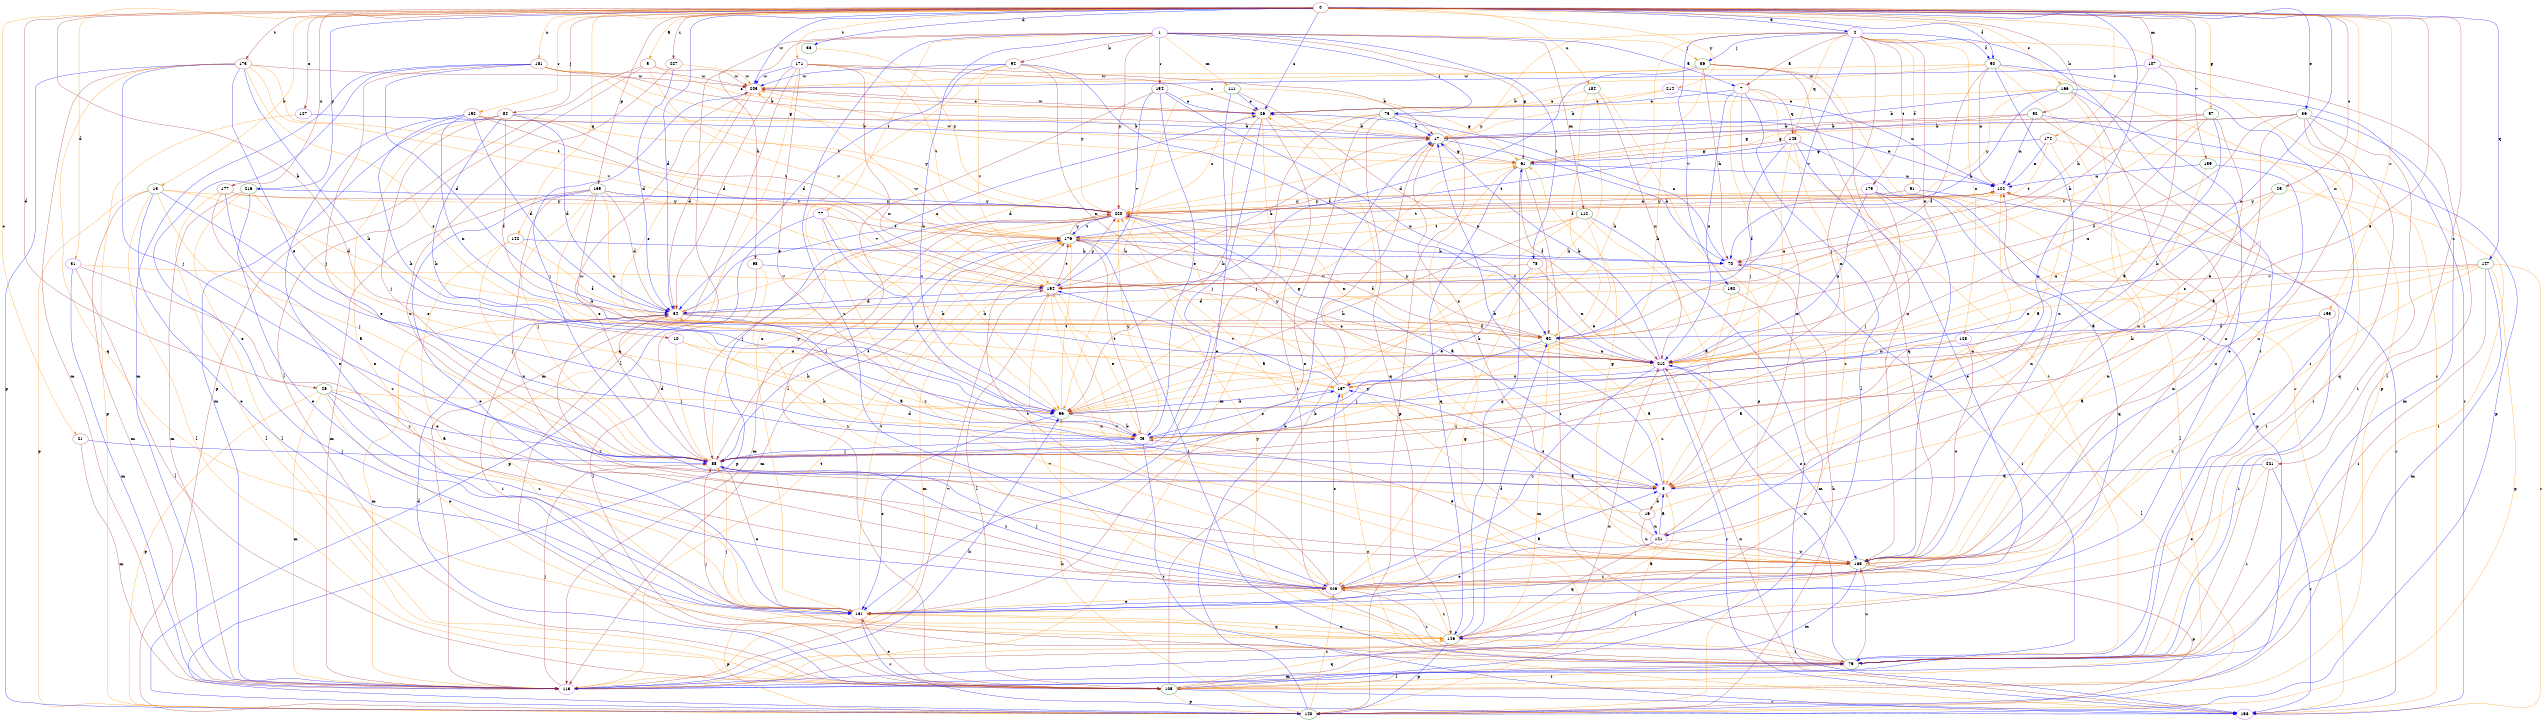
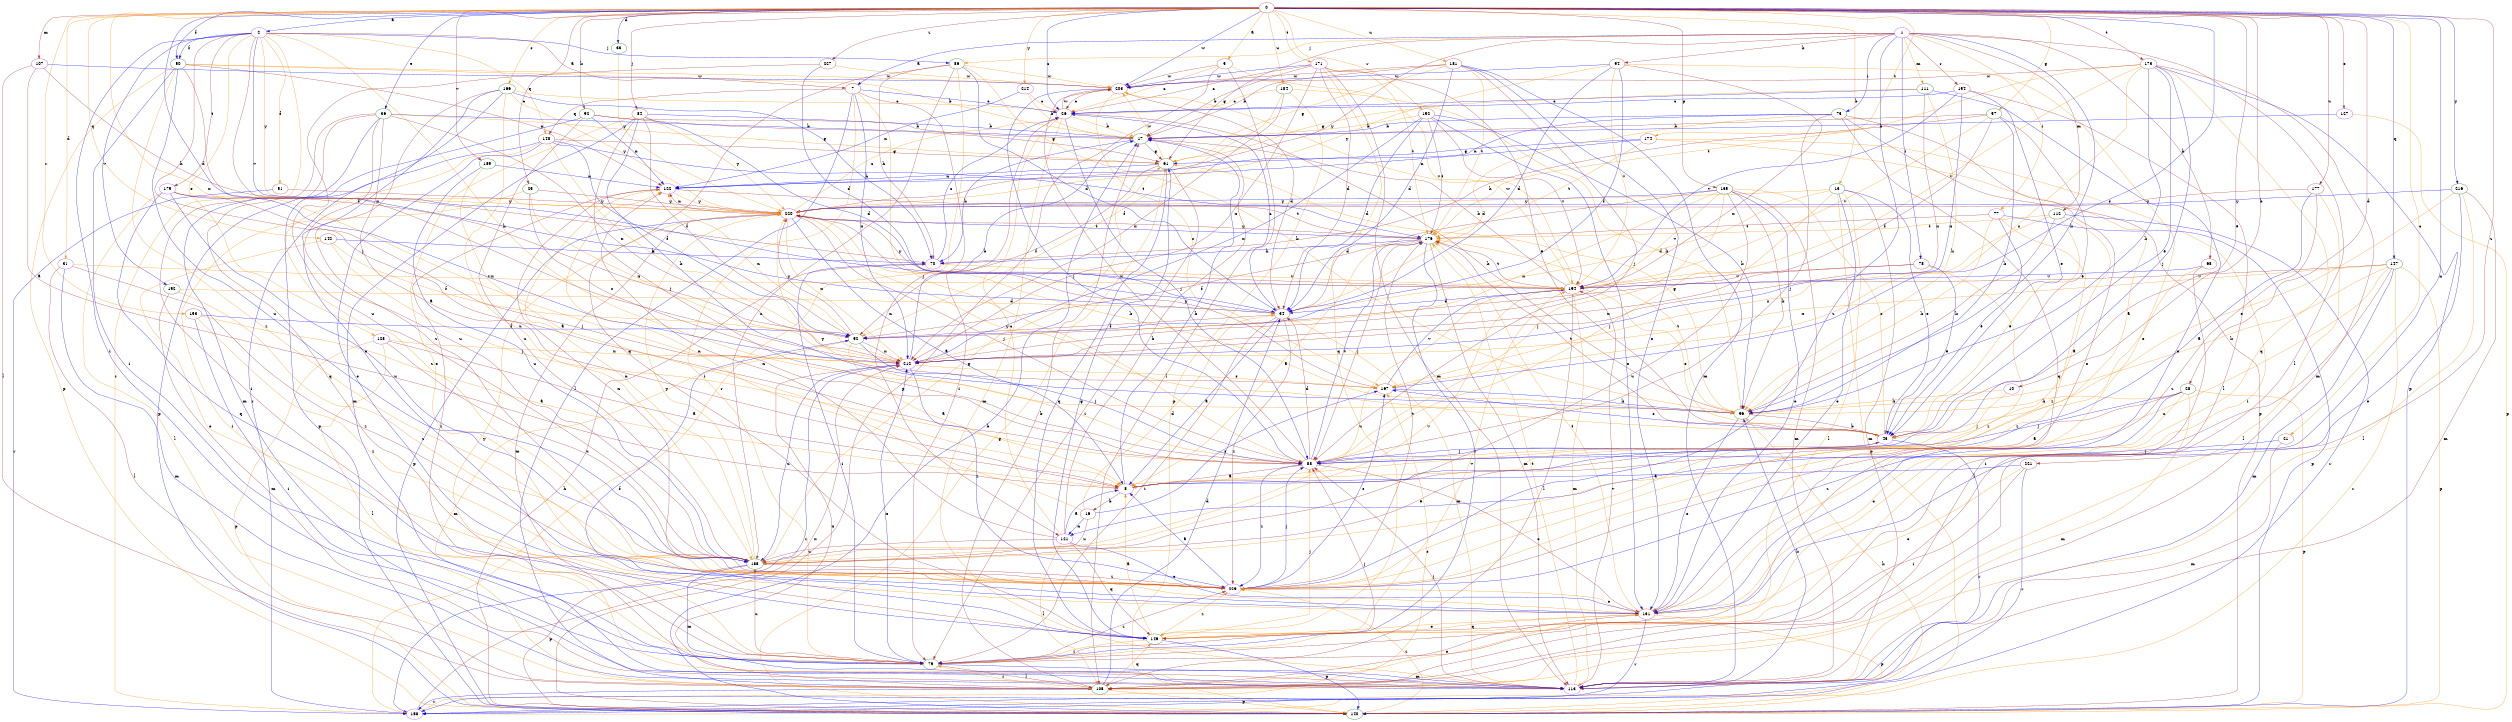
edge "166" -> "17": removed, label "b"
edge "10" -> "212": removed, label "x"
edge "212" -> "185": label "s" -> "u"
edge "128" -> "140": added, label "p"
